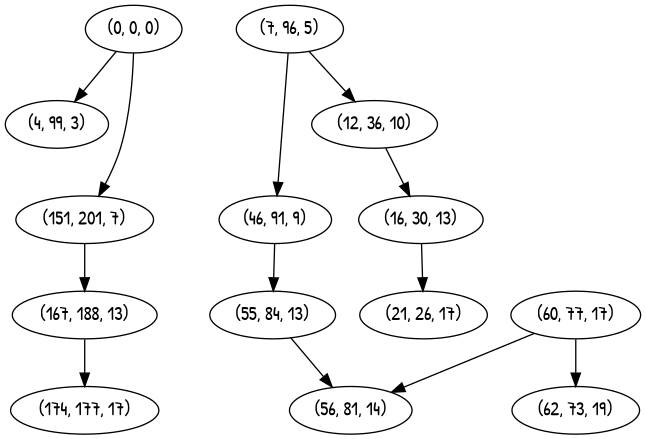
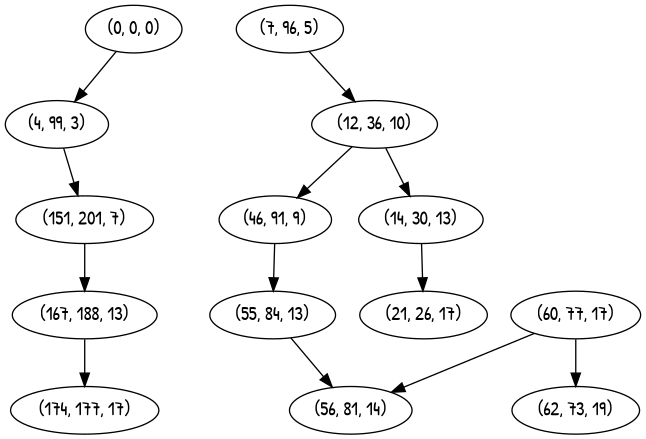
edge "(7, 96, 5)" -> "(46, 91, 9)": now "(12, 36, 10)" -> "(46, 91, 9)"
edge "(0, 0, 0)" -> "(151, 201, 7)": now "(4, 99, 3)" -> "(151, 201, 7)"
node "(16, 30, 13)": label "(16, 30, 13)" -> "(14, 30, 13)"
